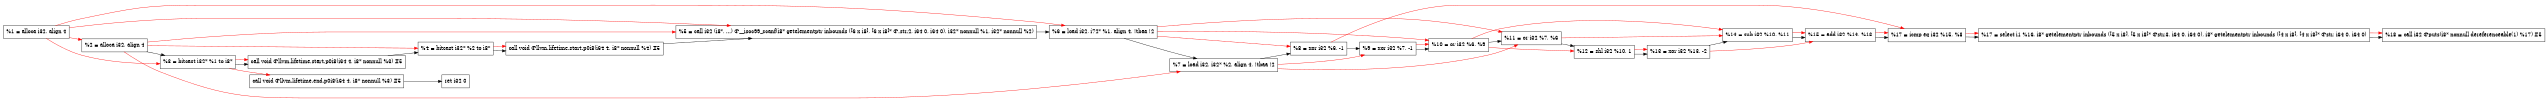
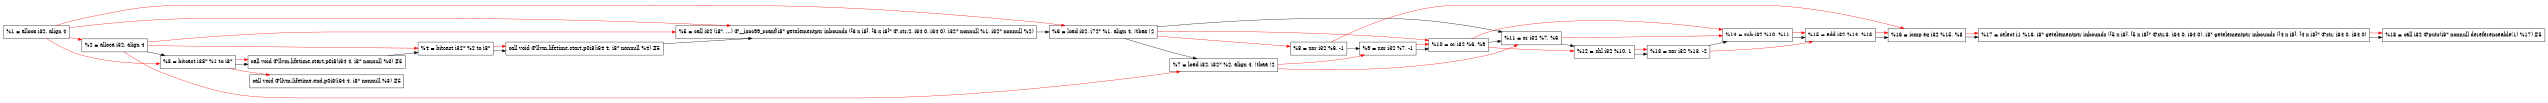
edge "%6 = load i32, i72* %1, align 4, !tbaa !2" -> "%11 = or i32 %7, %6": color red -> black
node "%17 = icmp eq i32 %15, %8": label "%17 = icmp eq i32 %15, %8" -> "%16 = icmp eq i32 %15, %8"
edge "%7 = load i32, i32* %2, align 4, !tbaa !2" -> "%8 = xor i32 %6, -1": removed
node "%3 = bitcast i32* %1 to i8*": label "%3 = bitcast i32* %1 to i8*" -> "%3 = bitcast i38* %1 to i8*"
node "ret i32 0": removed
